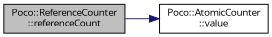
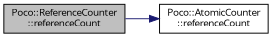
node "Poco::AtomicCounter ::value": label "Poco::AtomicCounter ::value" -> "Poco::AtomicCounter ::referenceCount"
